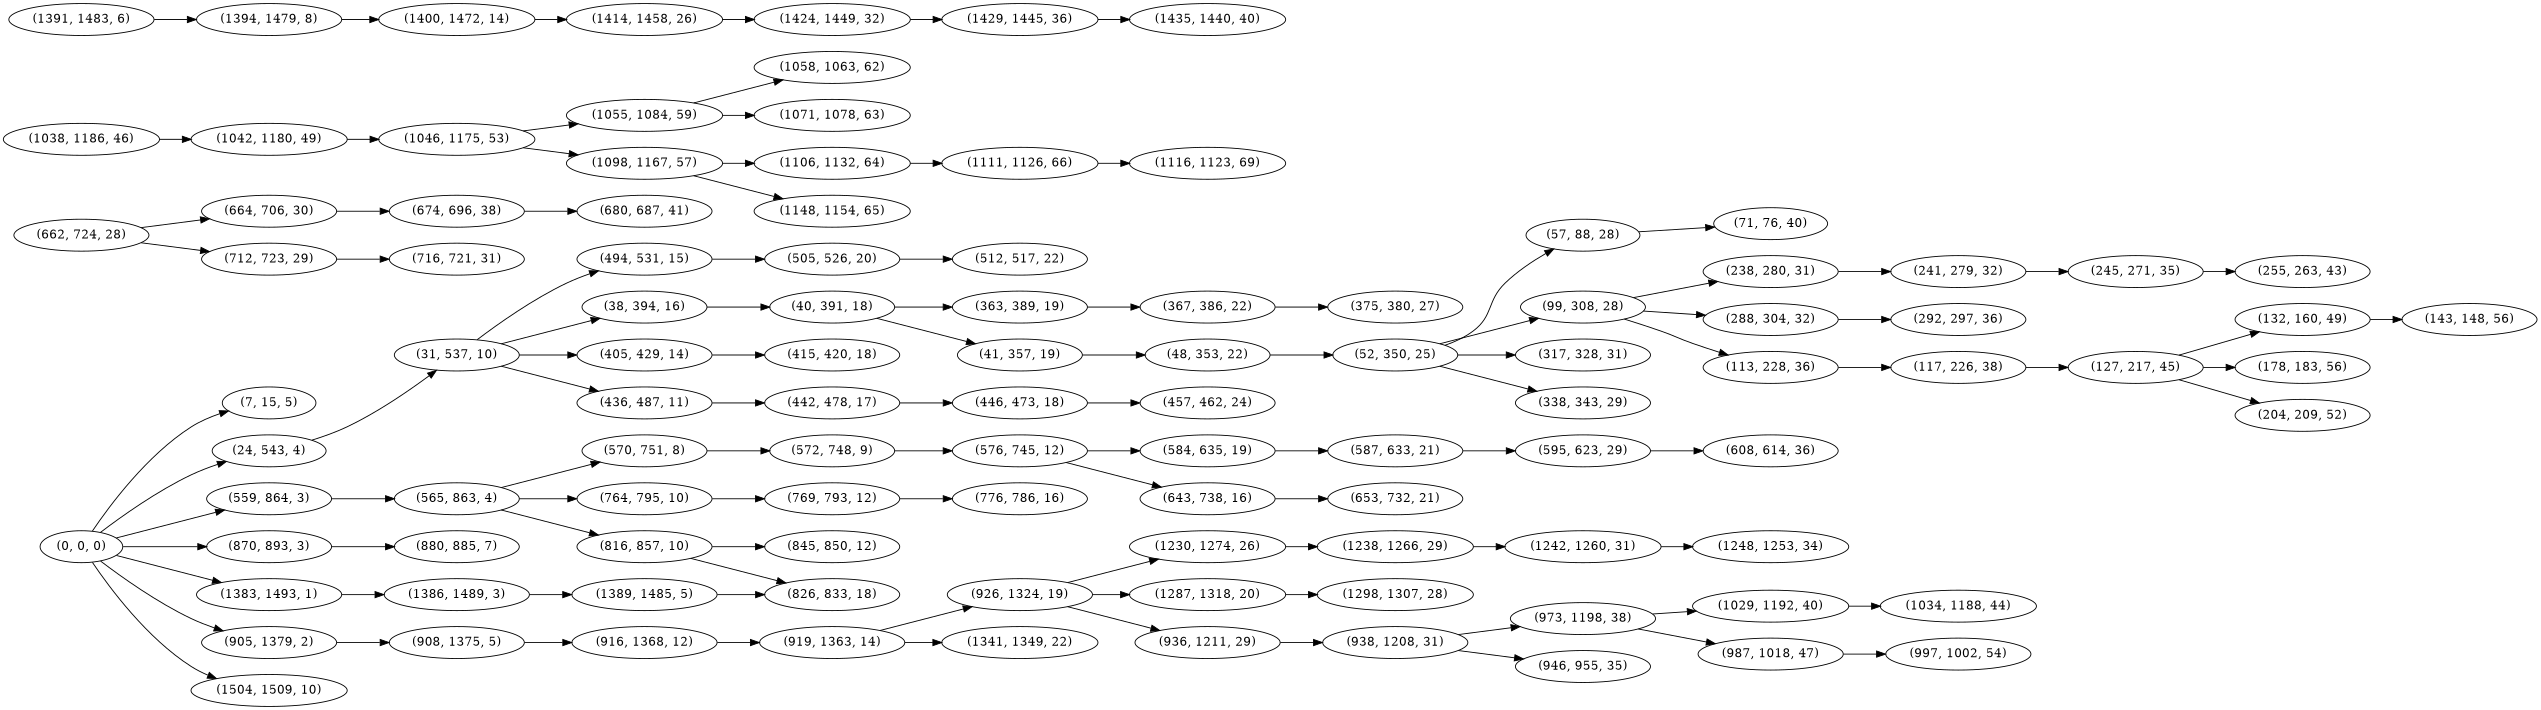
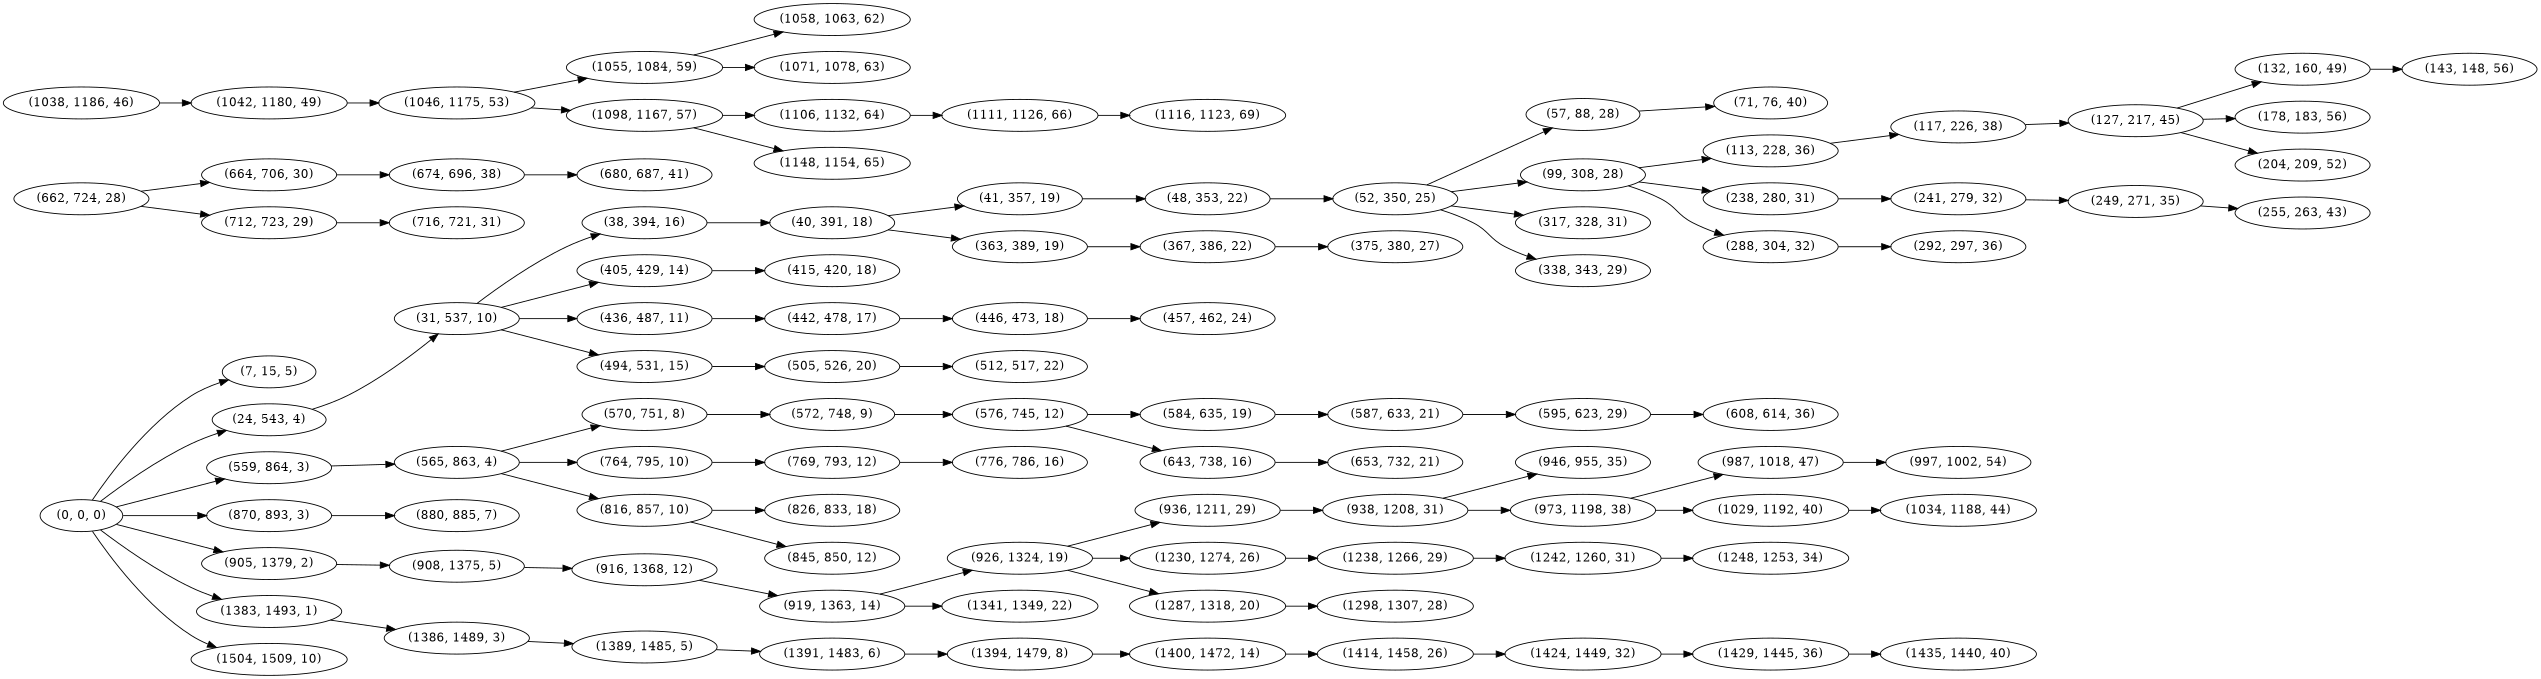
node "(245, 271, 35)": label "(245, 271, 35)" -> "(249, 271, 35)"
edge "(1389, 1485, 5)" -> "(826, 833, 18)": now "(1389, 1485, 5)" -> "(1391, 1483, 6)"
